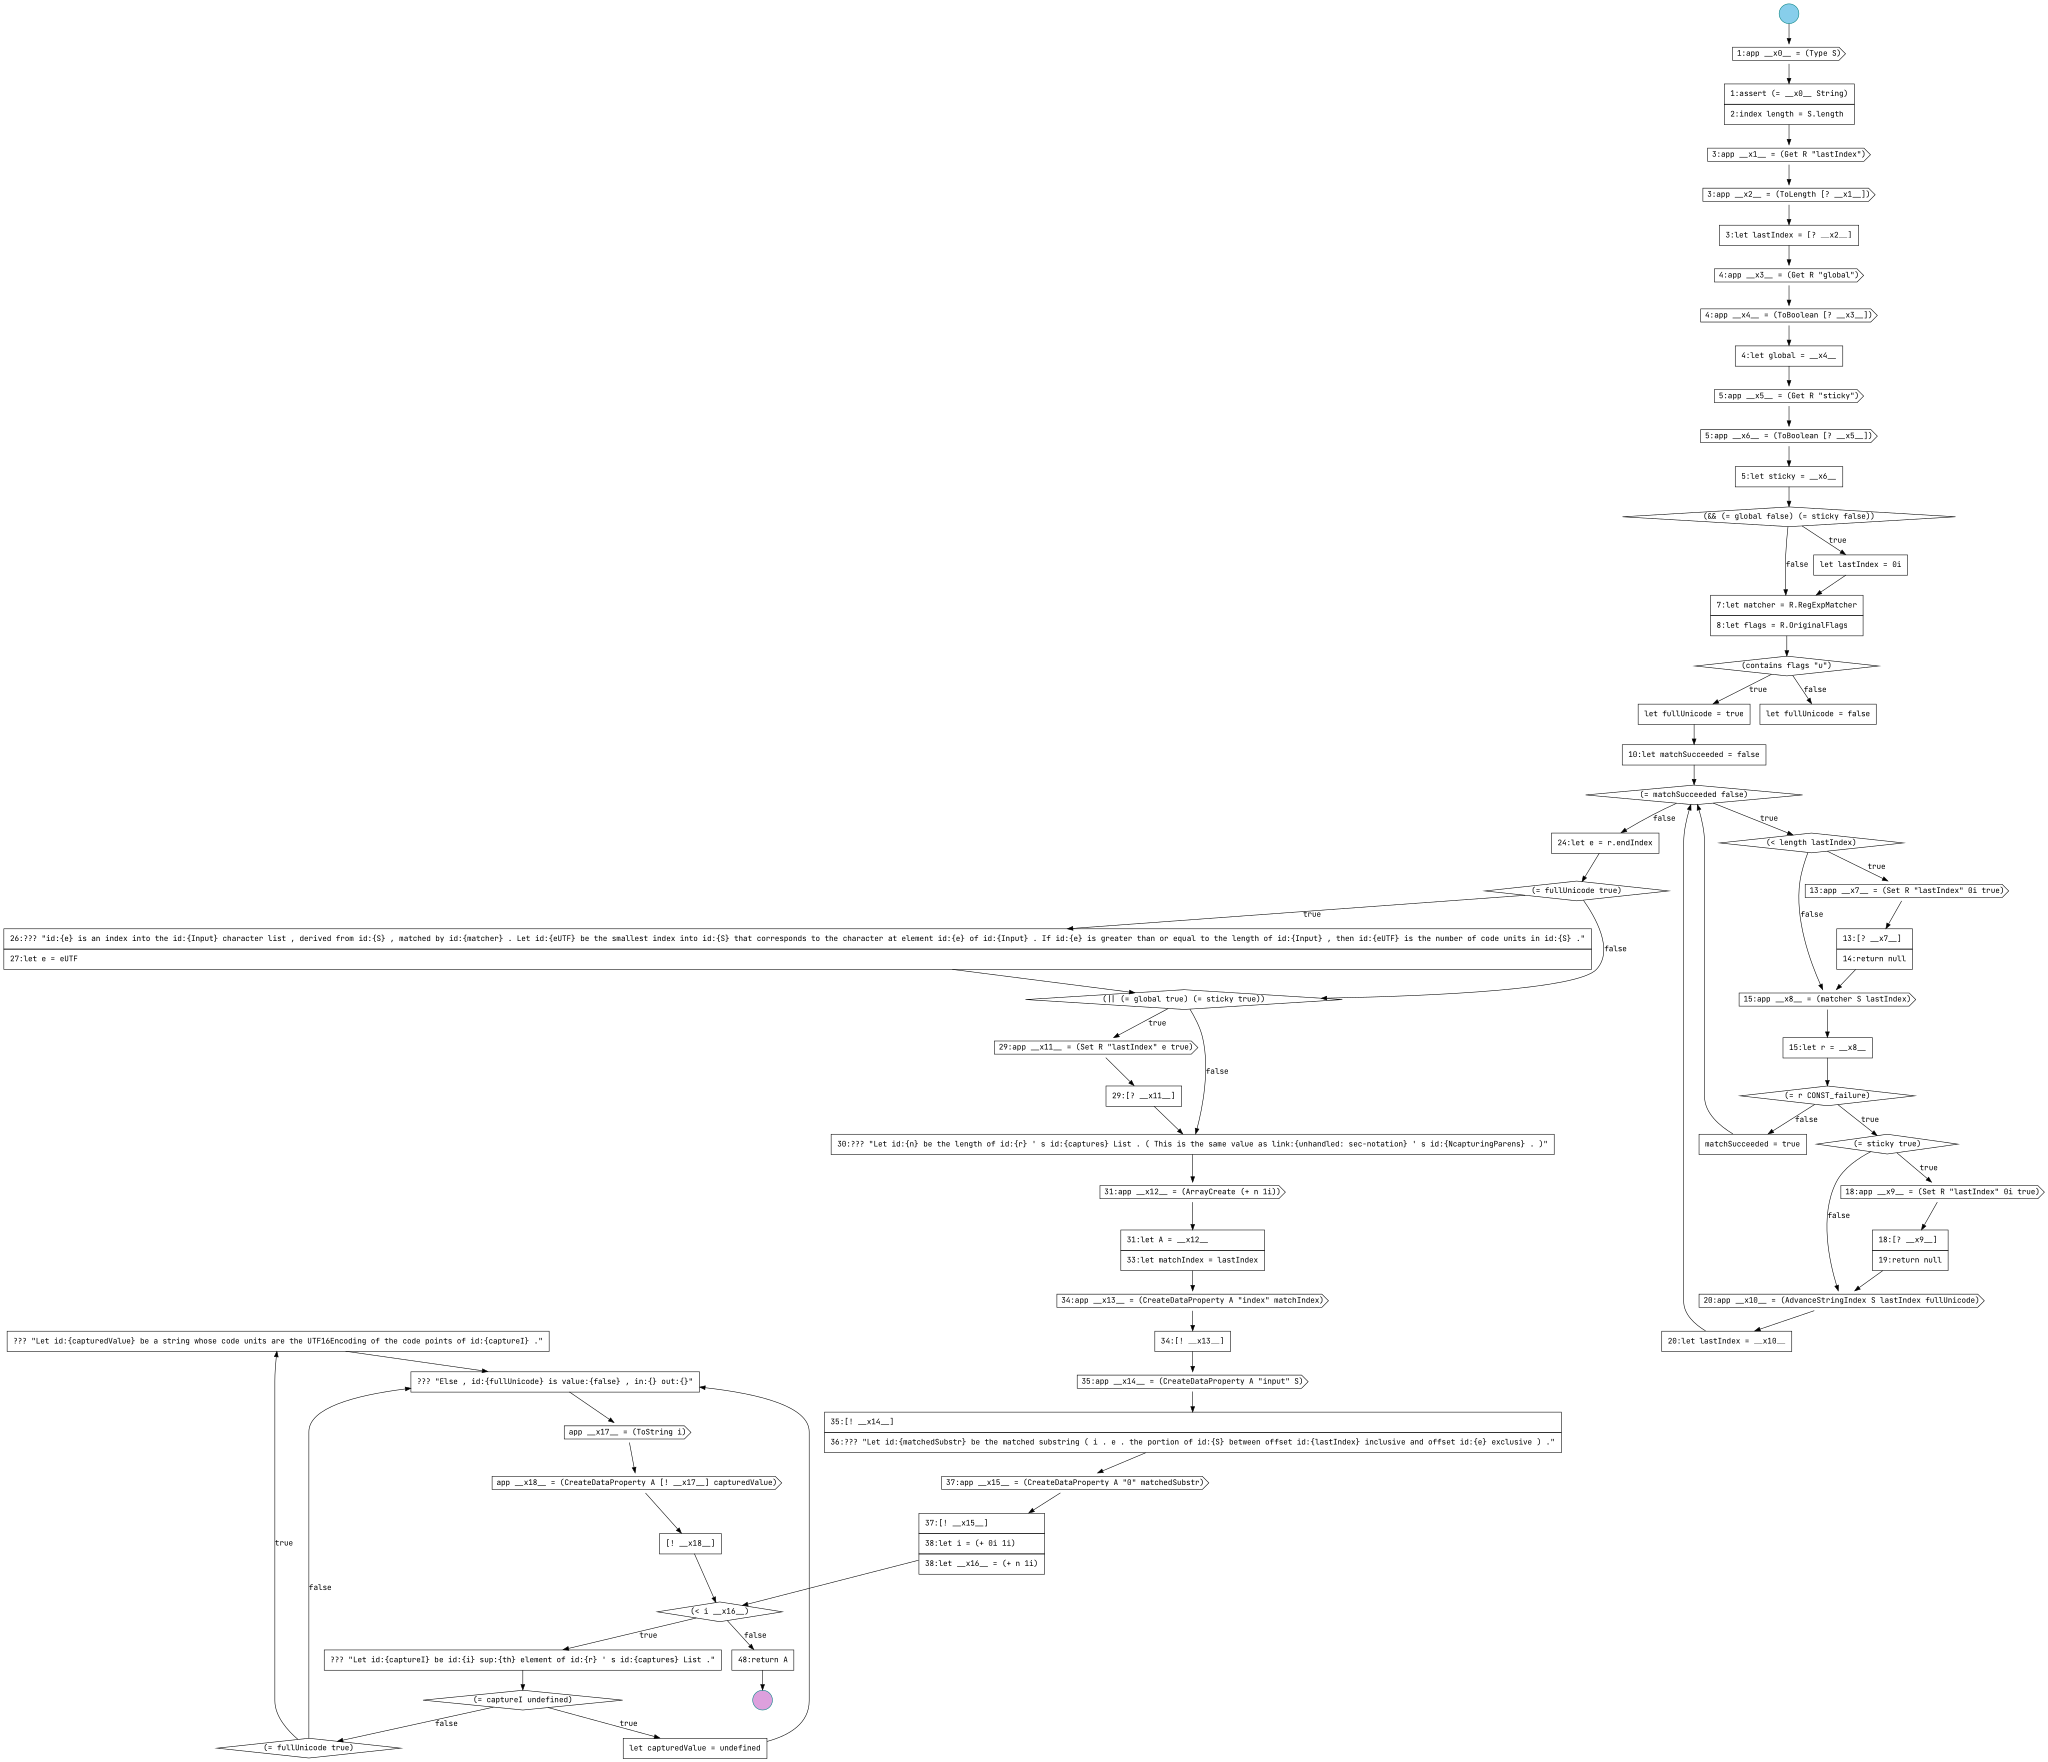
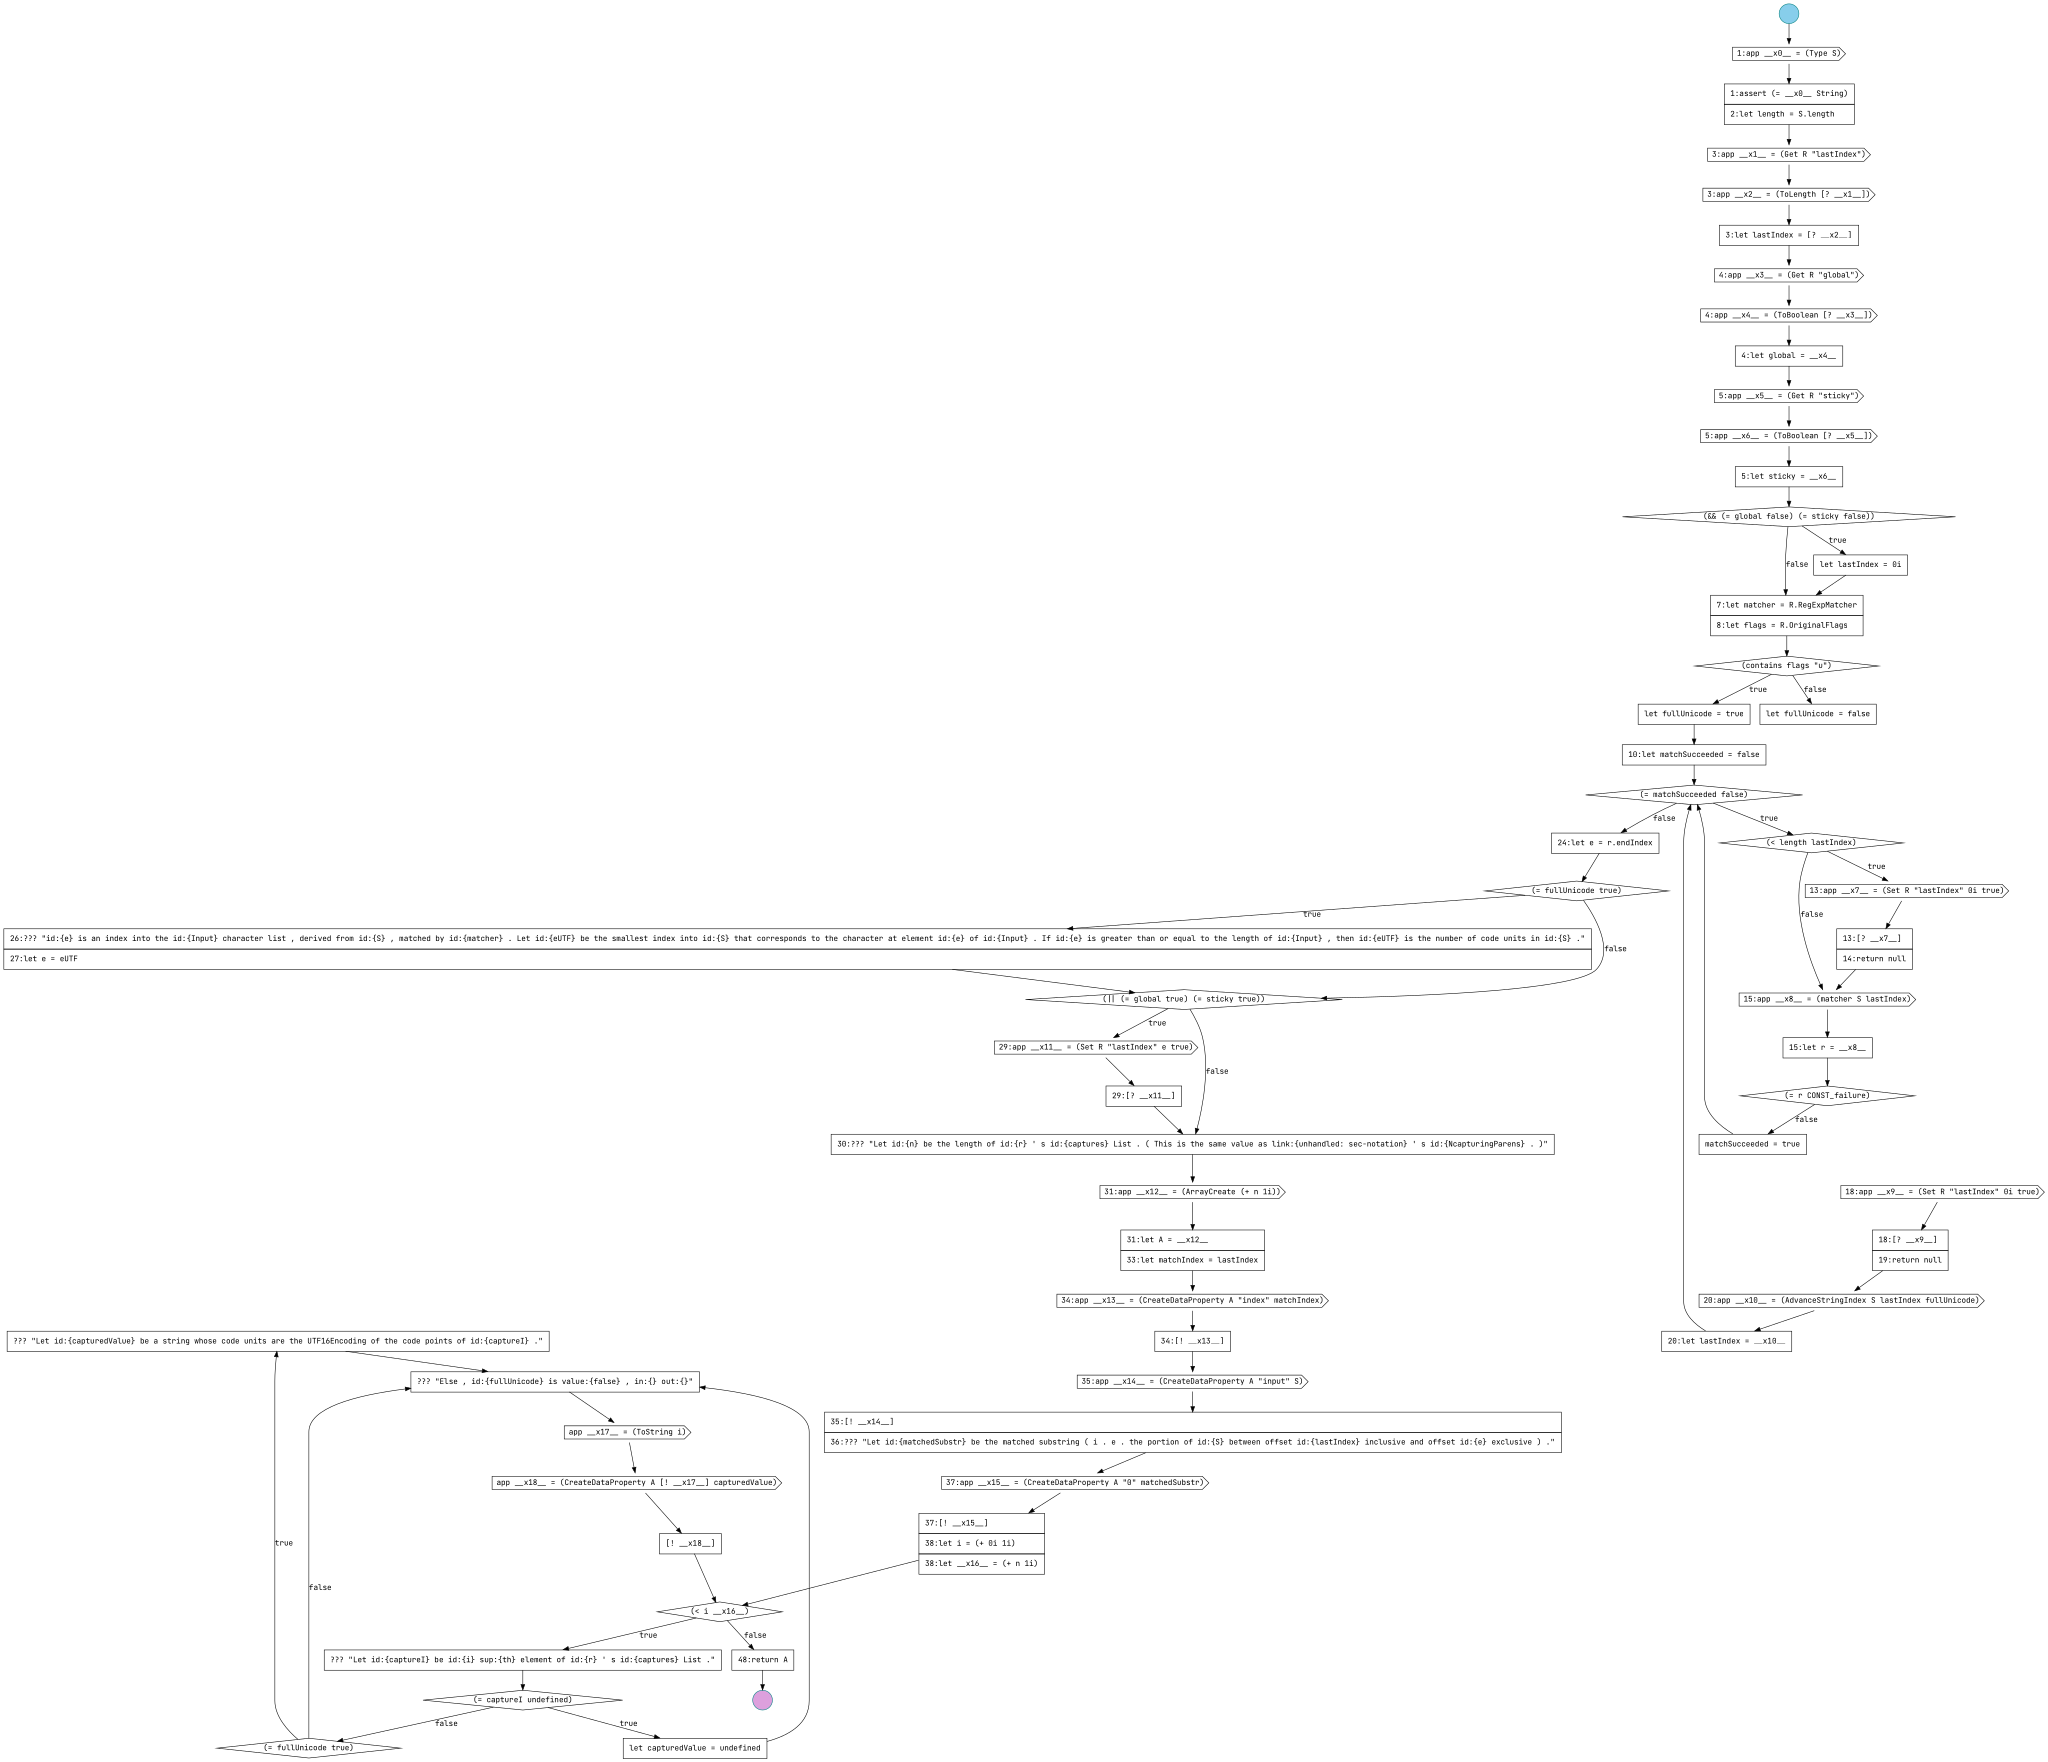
node "1:assert (= __x0__ String)": text "2:index length = S.length" -> "2:let length = S.length"
node "(= sticky true)": removed
